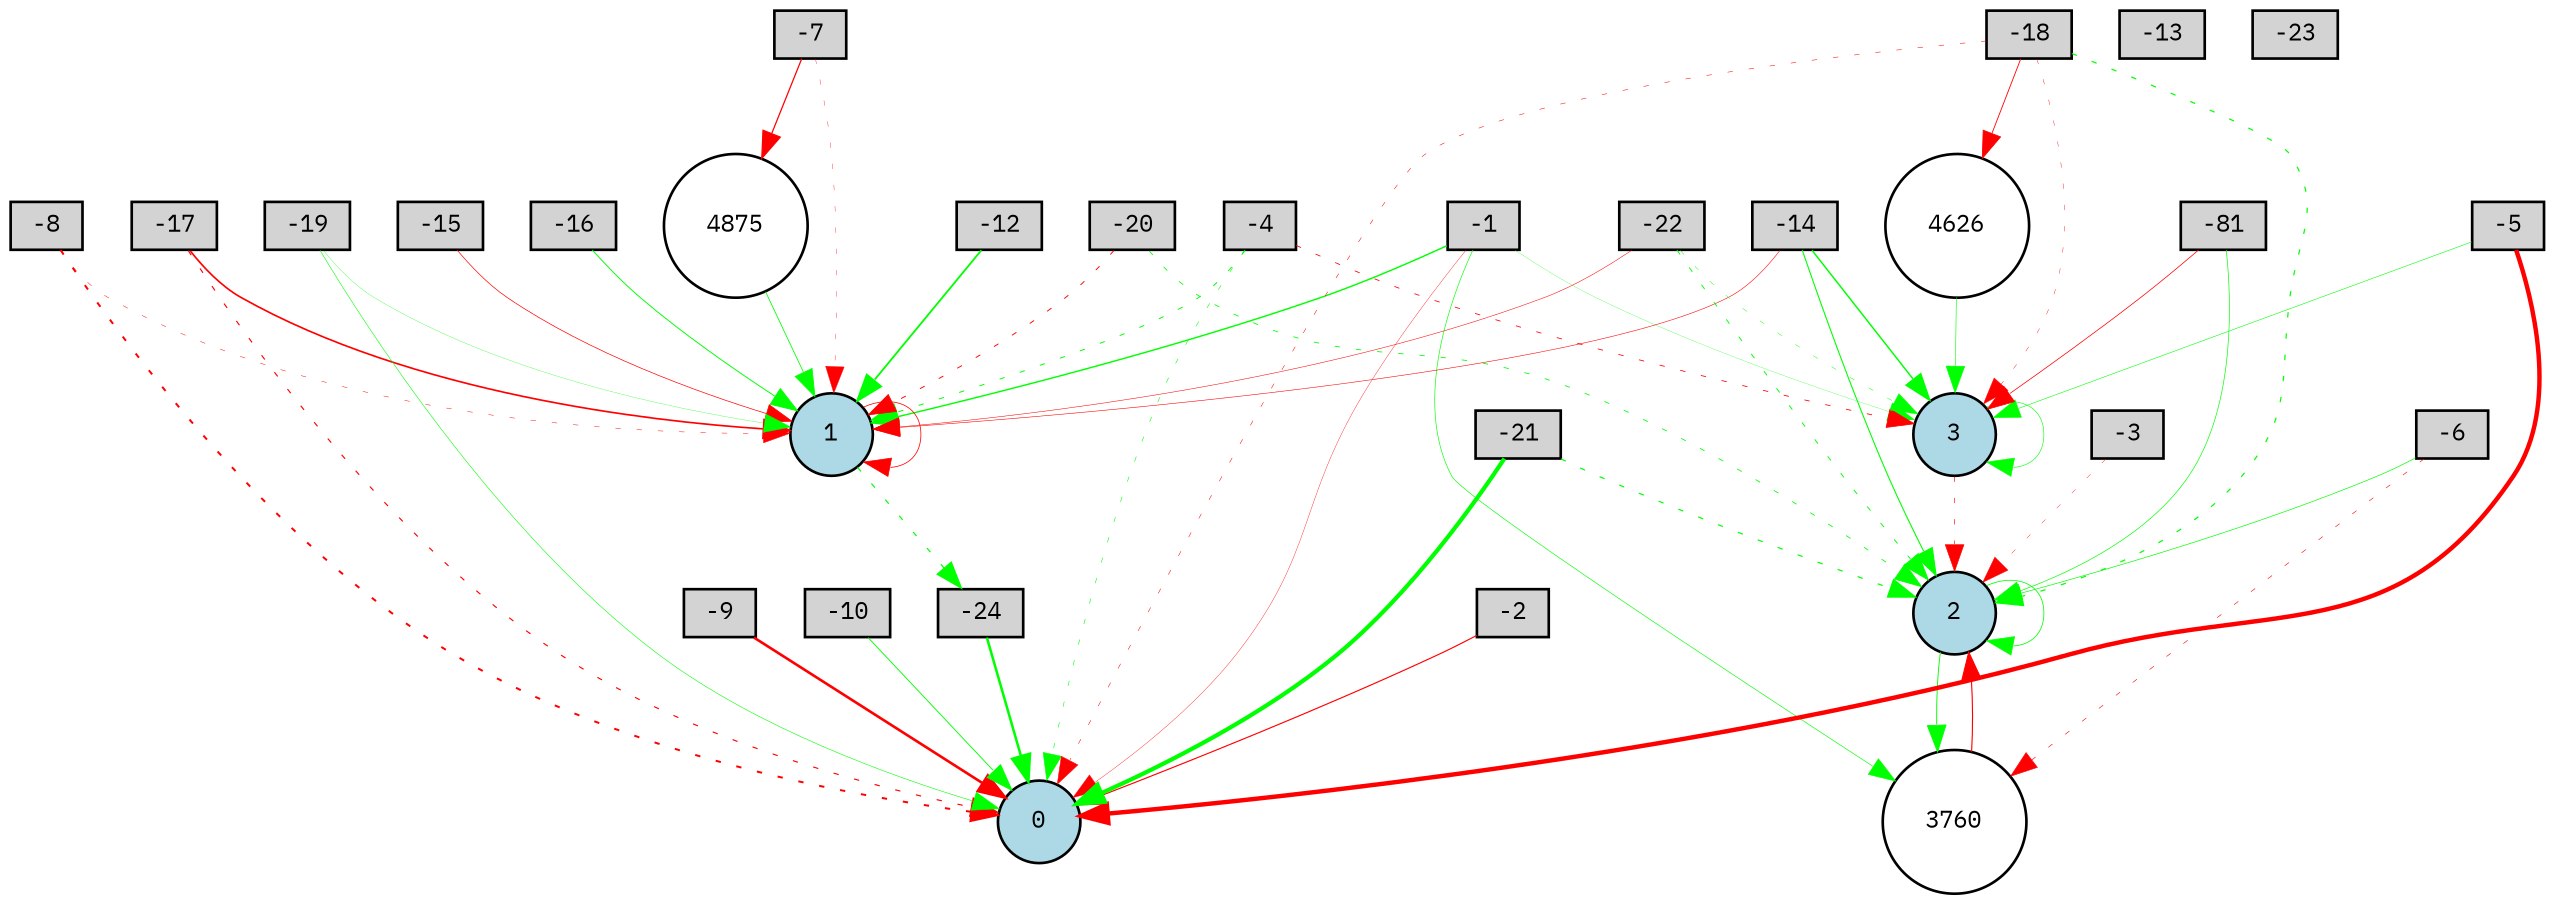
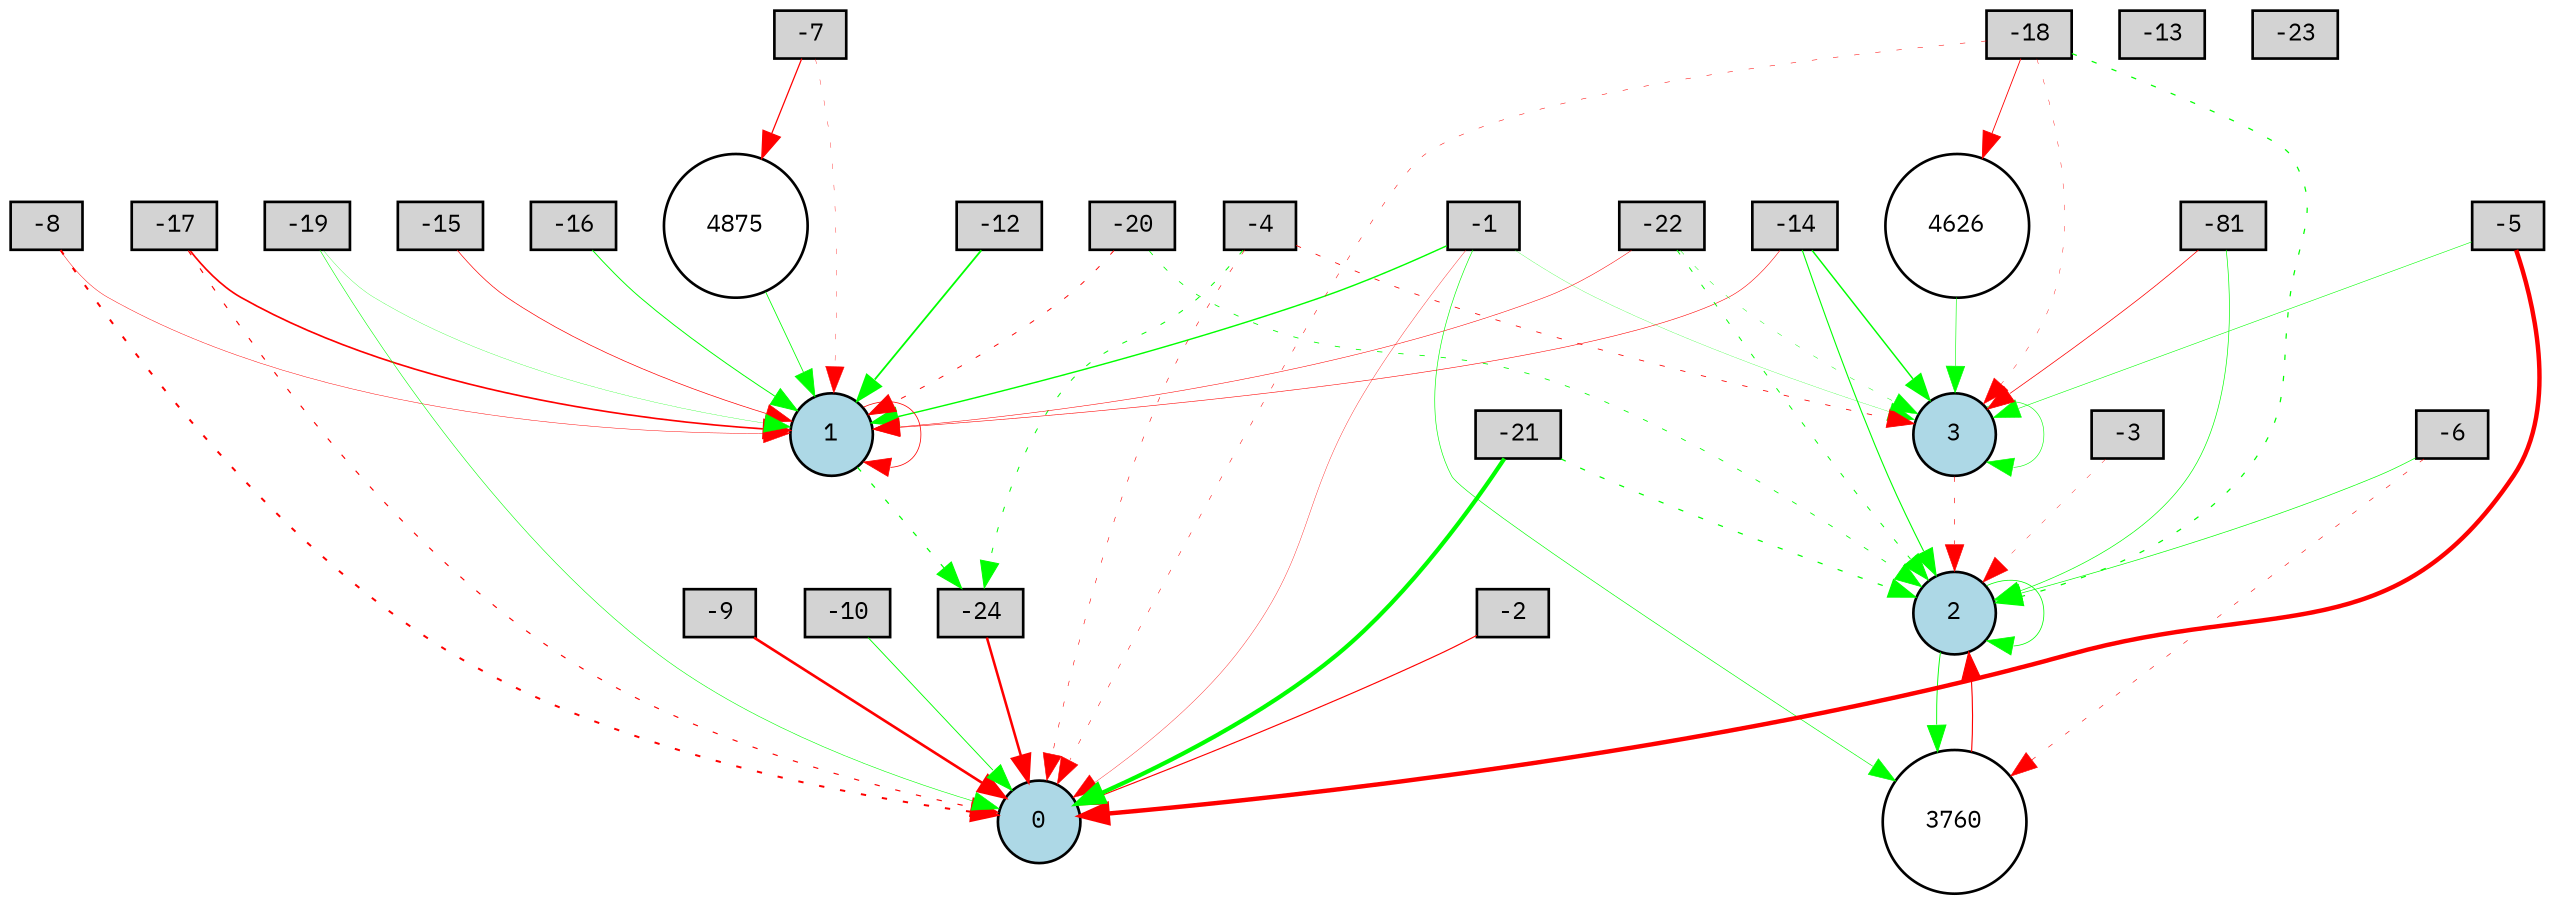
edge "-4" -> "1": now "-4" -> "-24"
edge "-8" -> "1": style dotted -> solid
edge "-4" -> "0": color green -> red
edge "-24" -> "0": color green -> red
